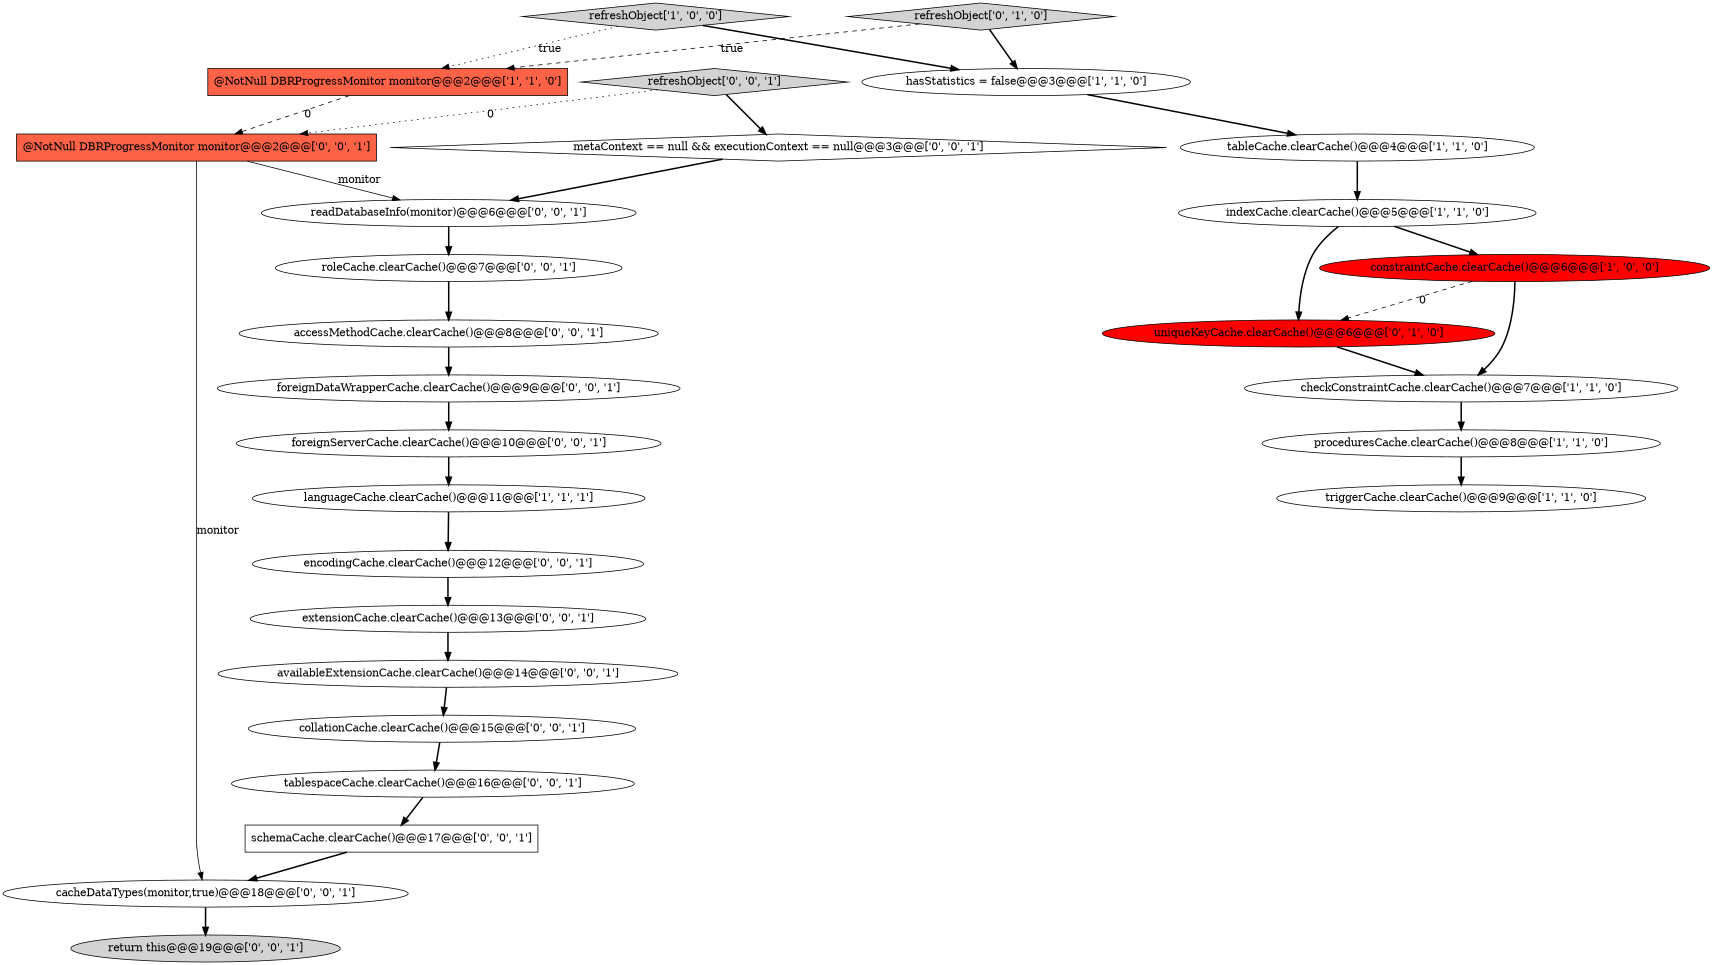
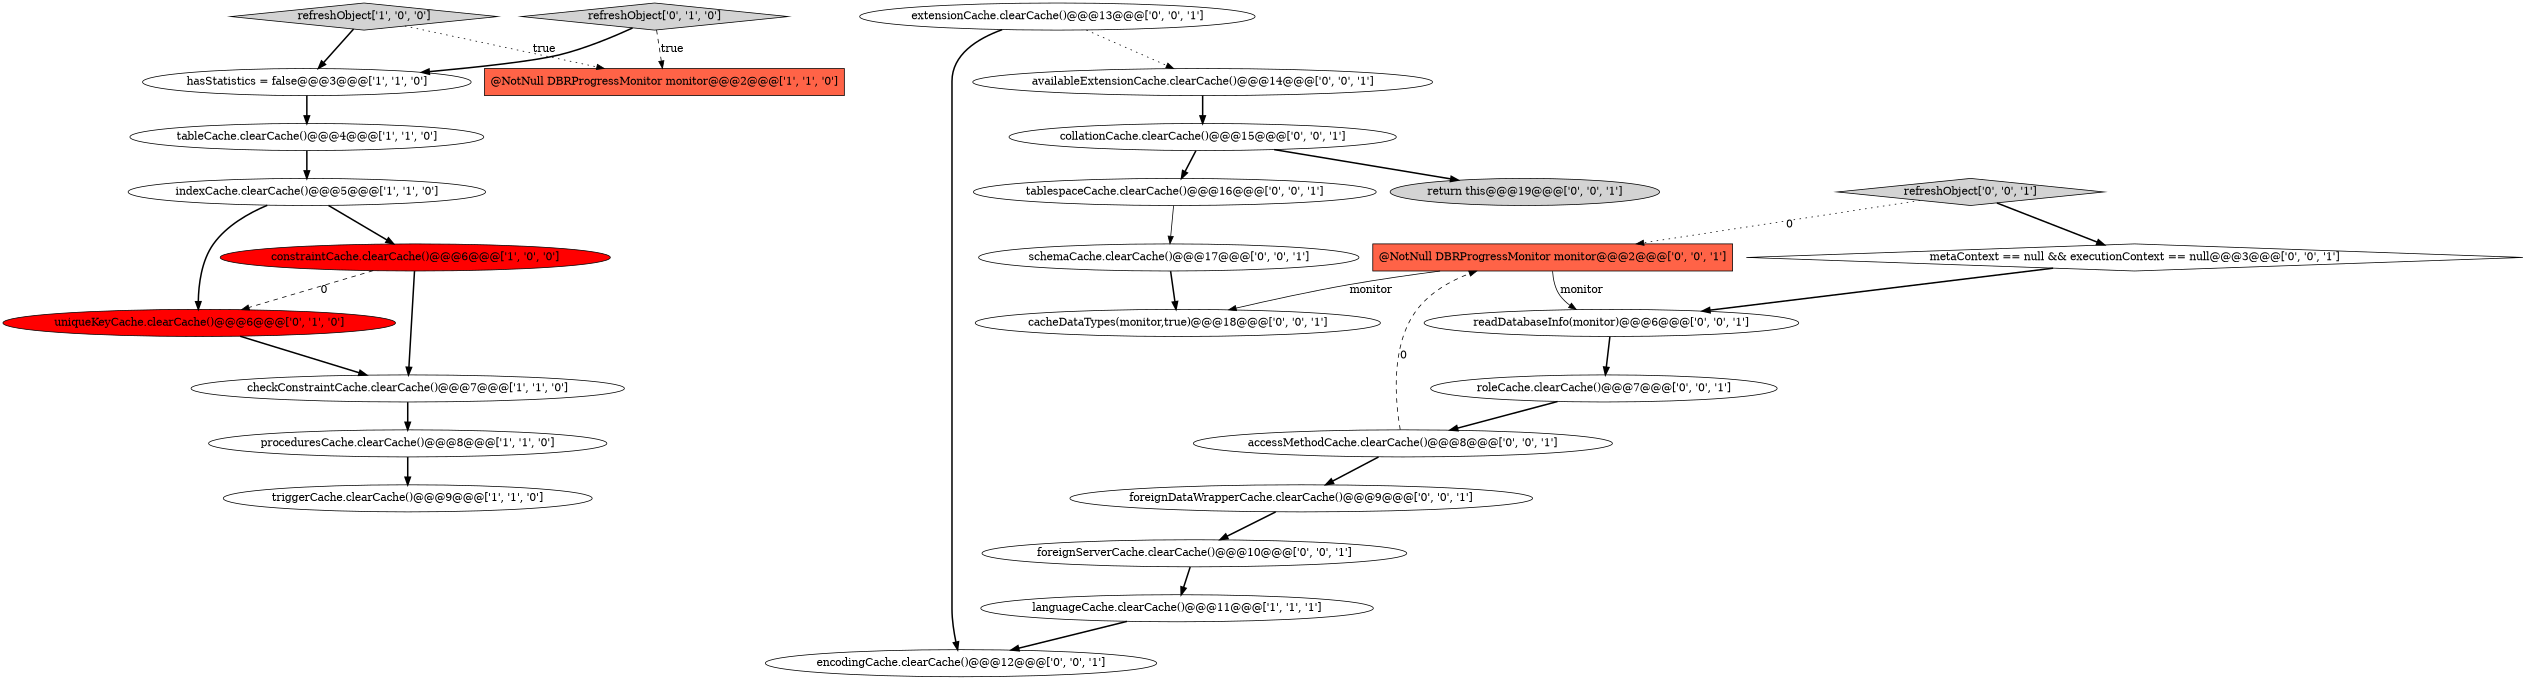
edge "@NotNull DBRProgressMonitor monitor@@@2@@@['1', '1', '0']" -> "@NotNull DBRProgressMonitor monitor@@@2@@@['0', '0', '1']": now "accessMethodCache.clearCache()@@@8@@@['0', '0', '1']" -> "@NotNull DBRProgressMonitor monitor@@@2@@@['0', '0', '1']"
edge "encodingCache.clearCache()@@@12@@@['0', '0', '1']" -> "extensionCache.clearCache()@@@13@@@['0', '0', '1']": reversed
edge "extensionCache.clearCache()@@@13@@@['0', '0', '1']" -> "availableExtensionCache.clearCache()@@@14@@@['0', '0', '1']": style bold -> dotted
edge "tablespaceCache.clearCache()@@@16@@@['0', '0', '1']" -> "schemaCache.clearCache()@@@17@@@['0', '0', '1']": style bold -> solid
node "schemaCache.clearCache()@@@17@@@['0', '0', '1']": shape box -> ellipse
edge "cacheDataTypes(monitor,true)@@@18@@@['0', '0', '1']" -> "return this@@@19@@@['0', '0', '1']": now "collationCache.clearCache()@@@15@@@['0', '0', '1']" -> "return this@@@19@@@['0', '0', '1']"
